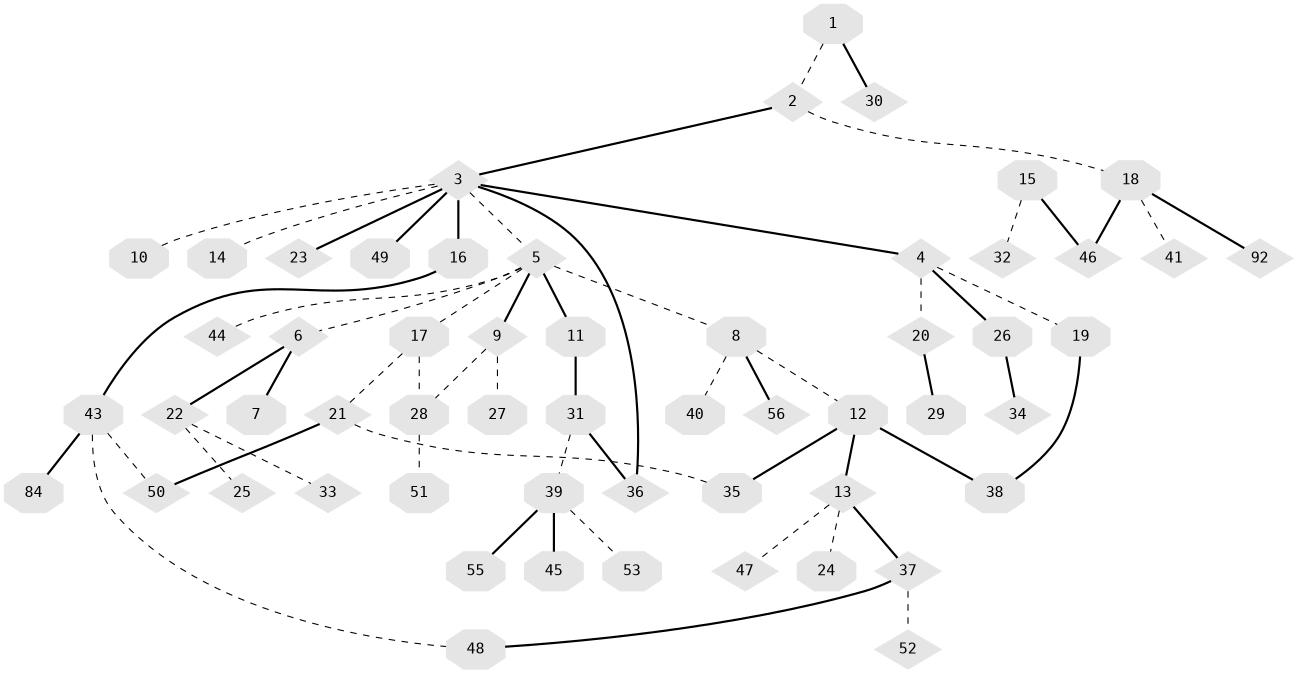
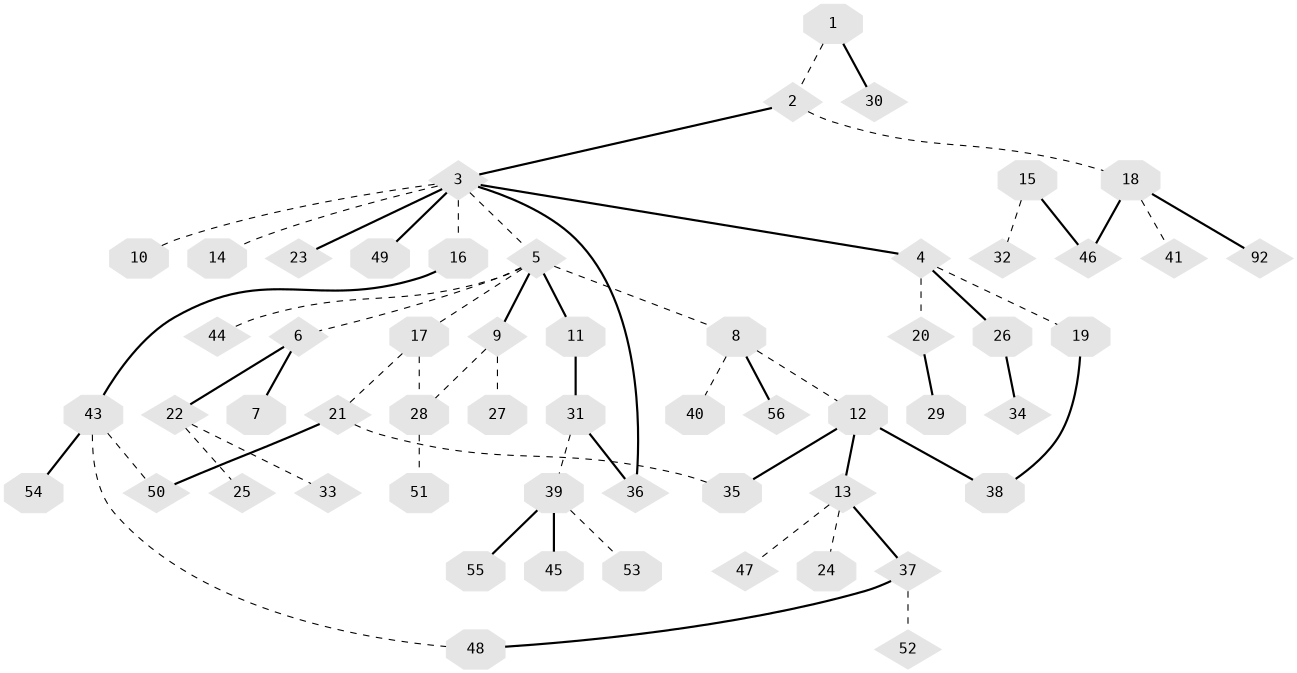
edge "3" -- "16": style bold -> dashed
node "84": label "84" -> "54"
